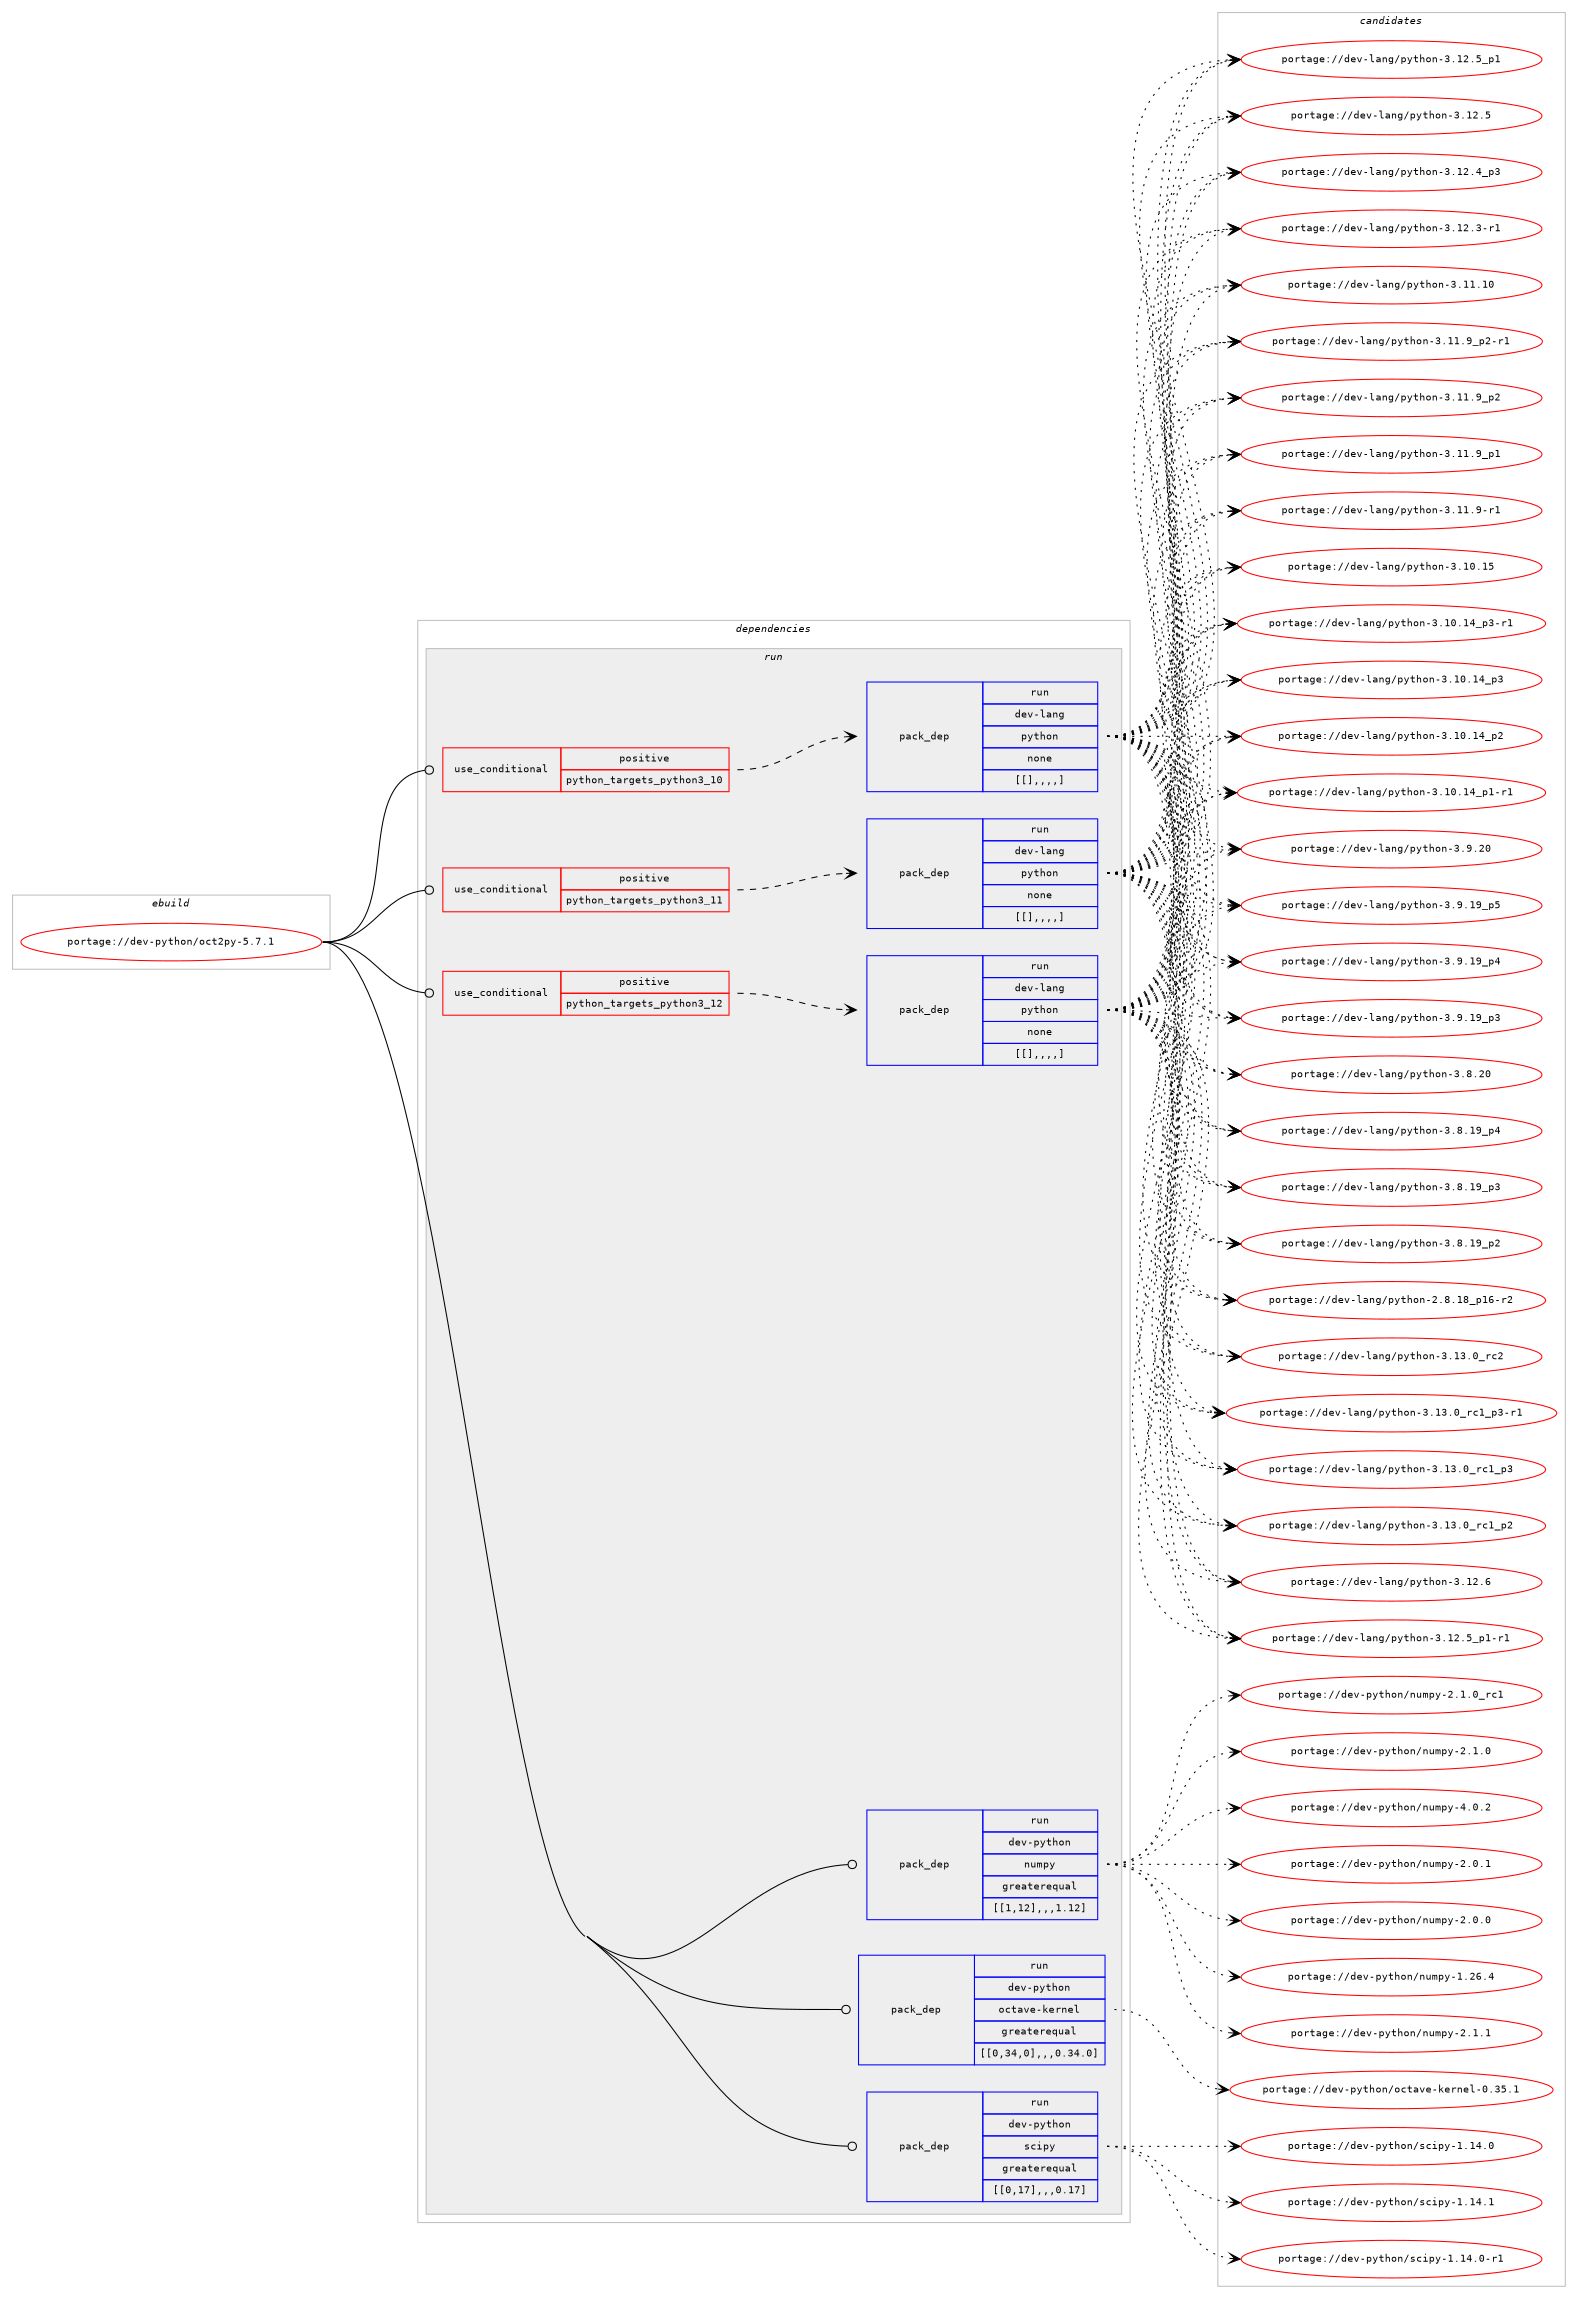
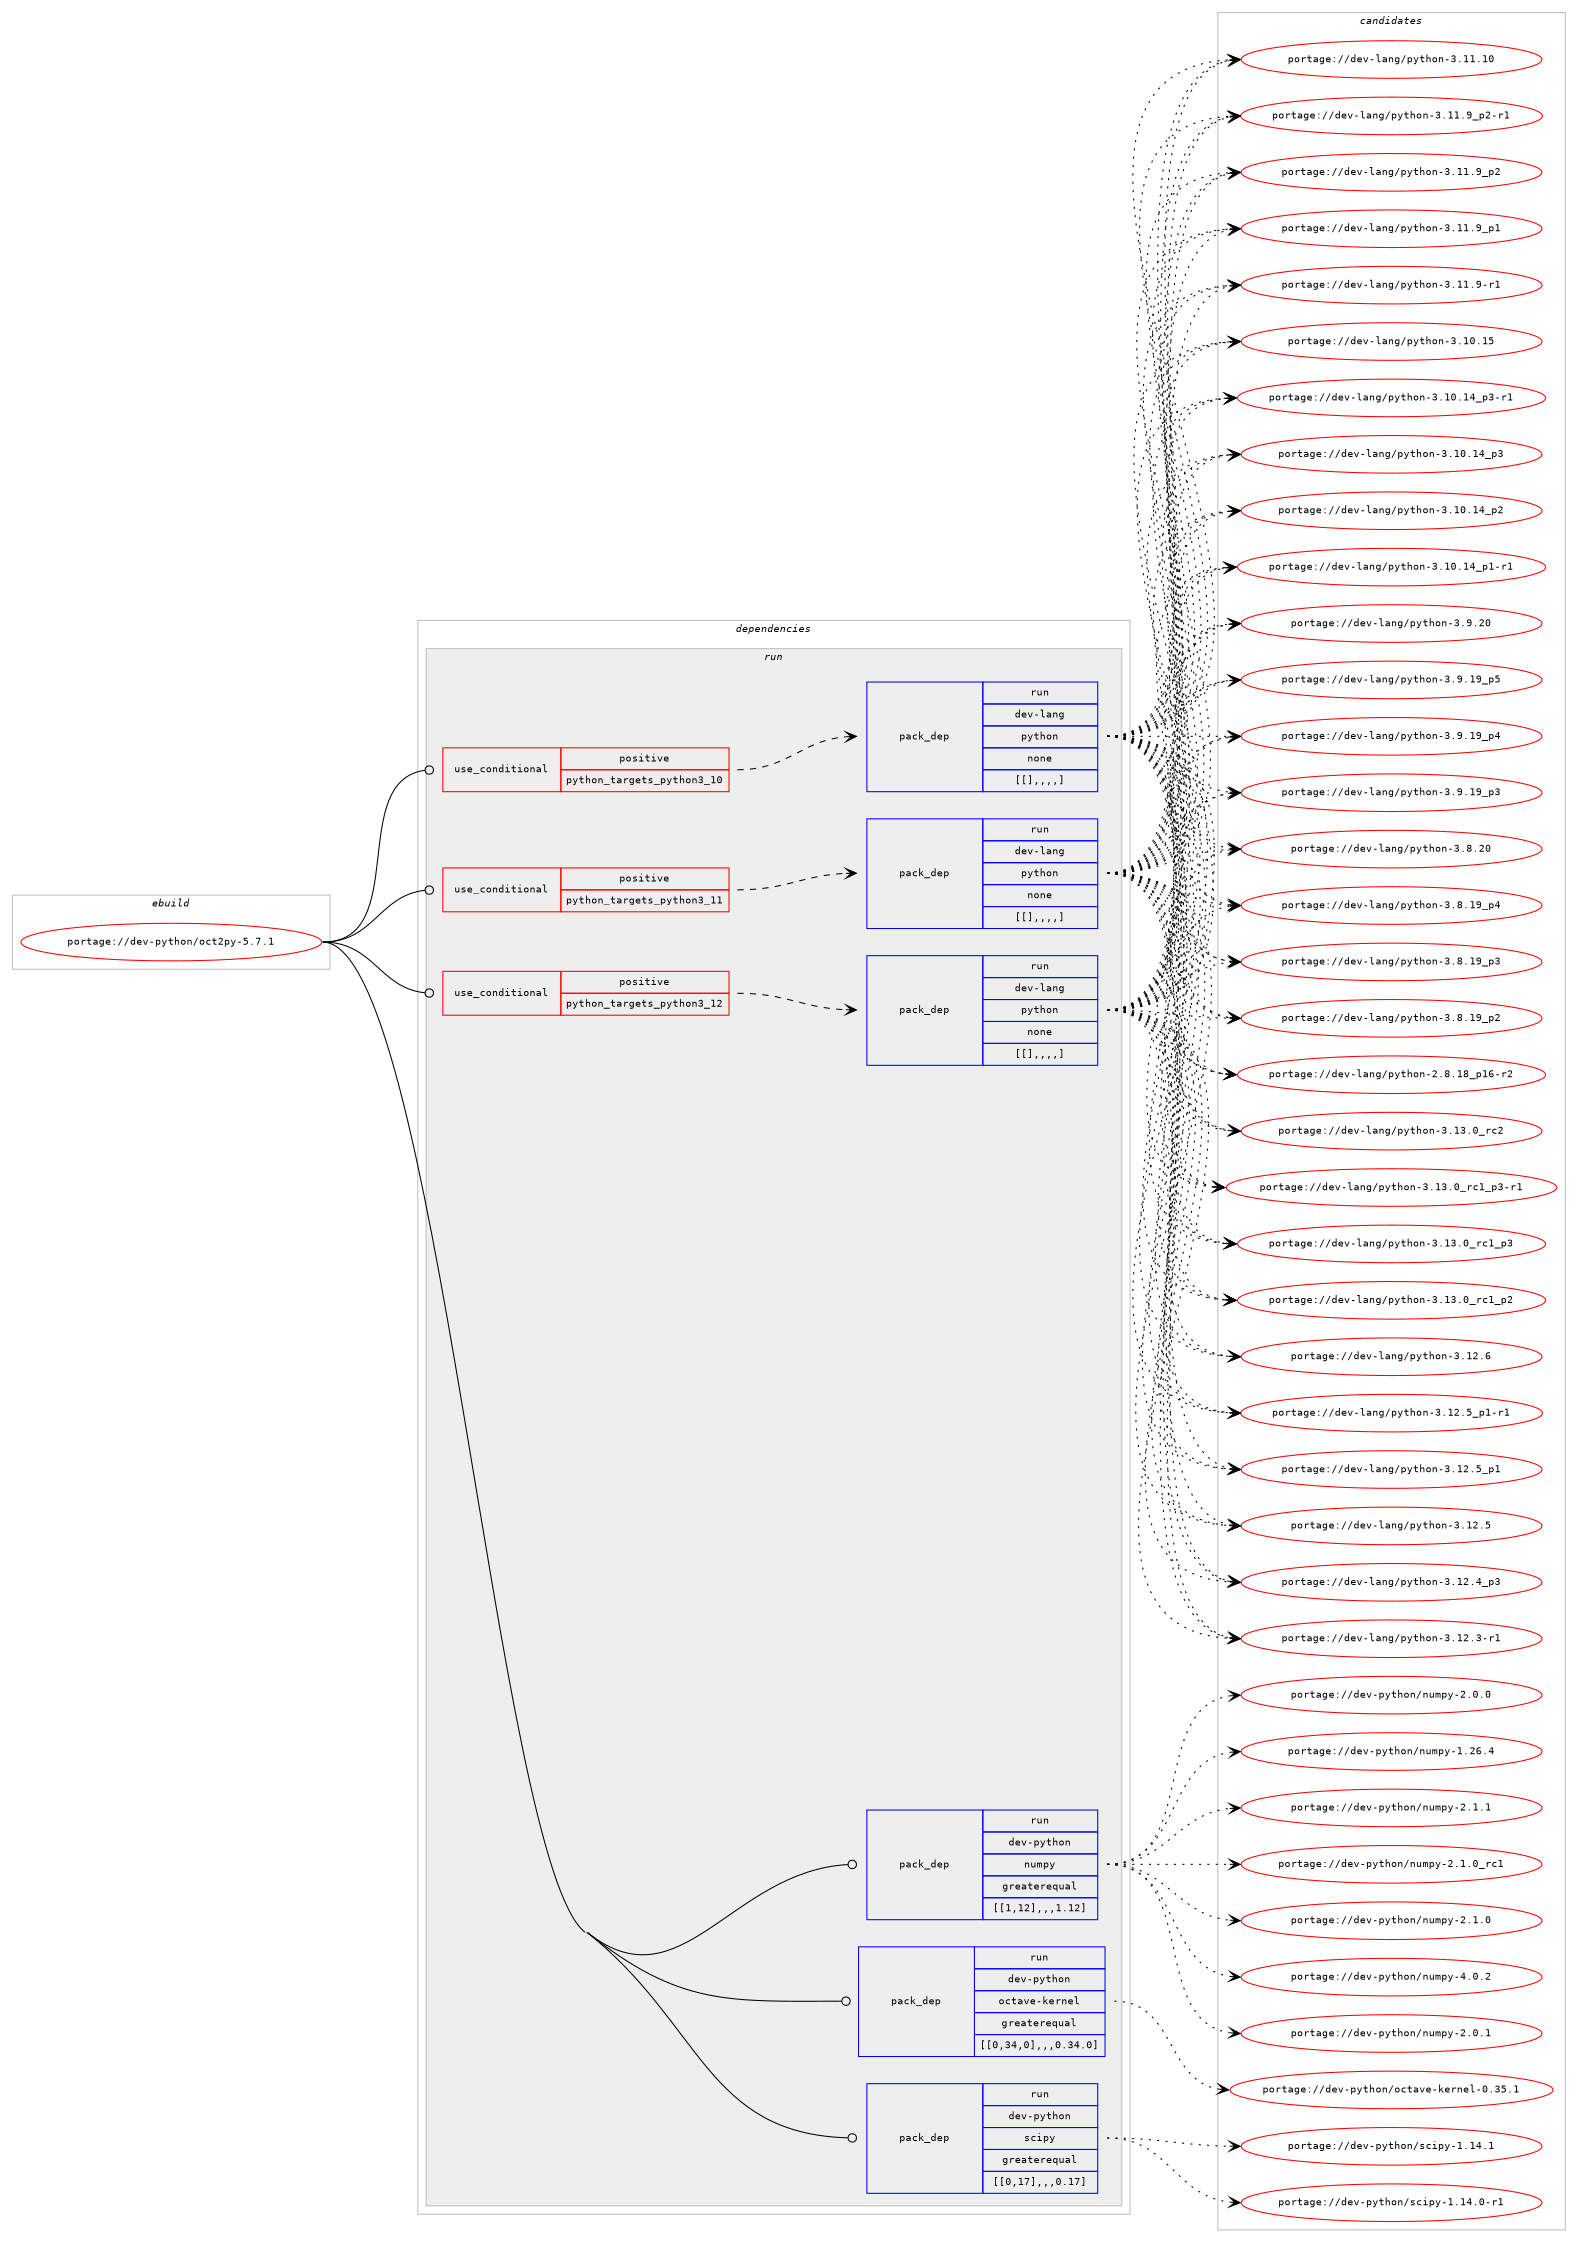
node "portage://dev-python/scipy-1.14.0": removed
